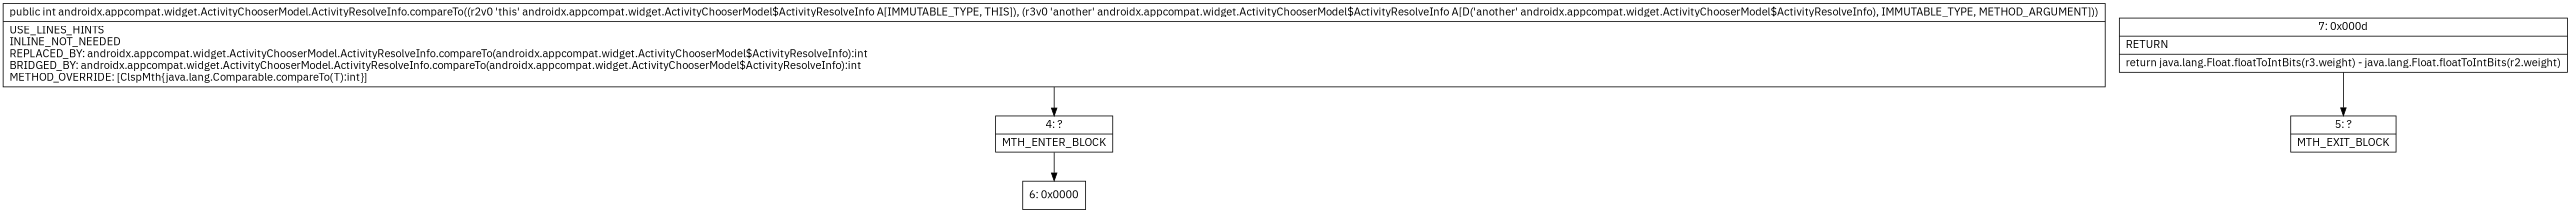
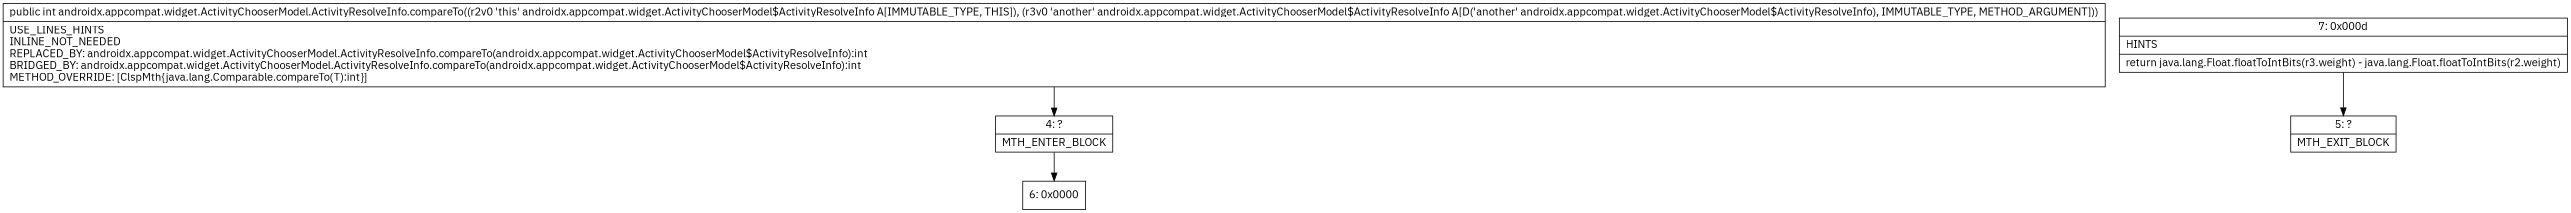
node "7: 0x000d": text "RETURN" -> "HINTS"
